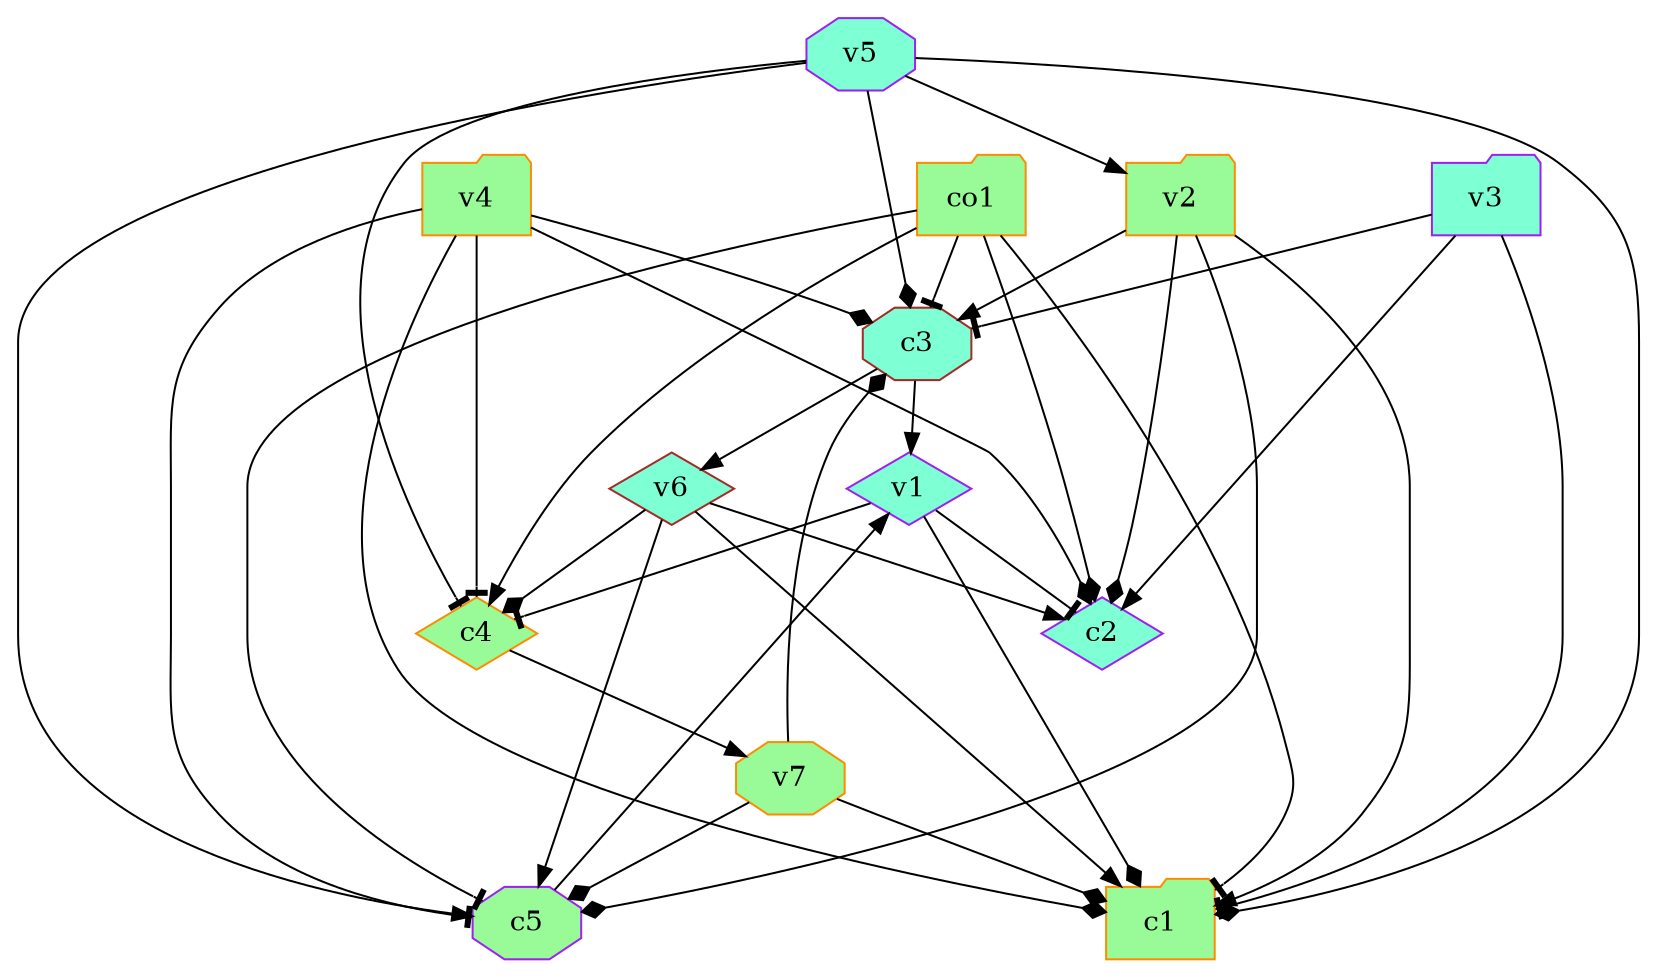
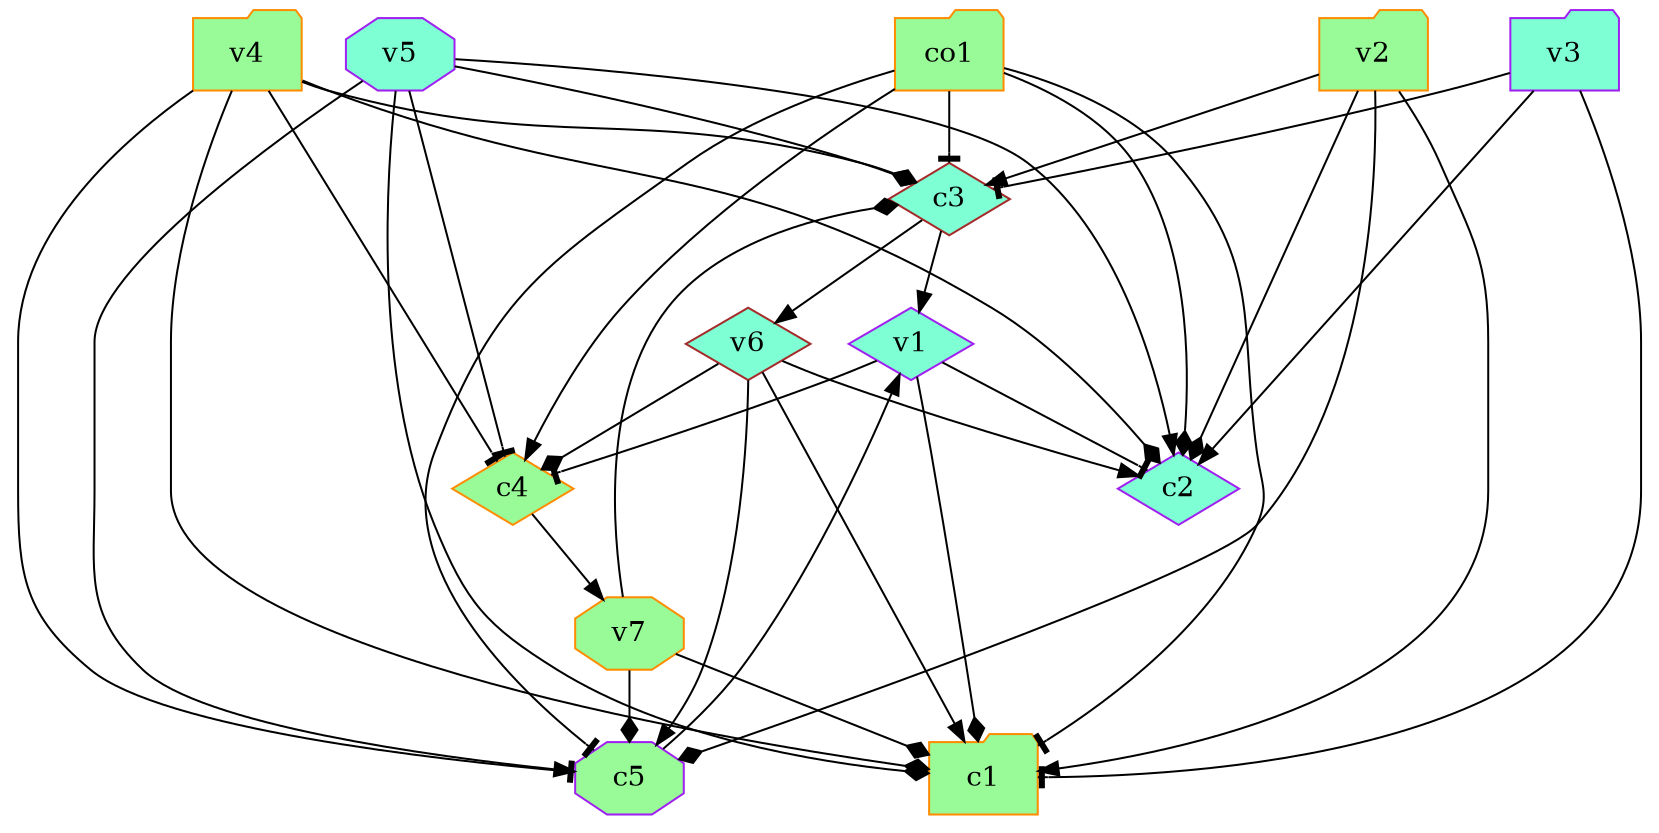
edge "v5" -> "v2": now "v5" -> "c2"
node "c3": shape octagon -> diamond
